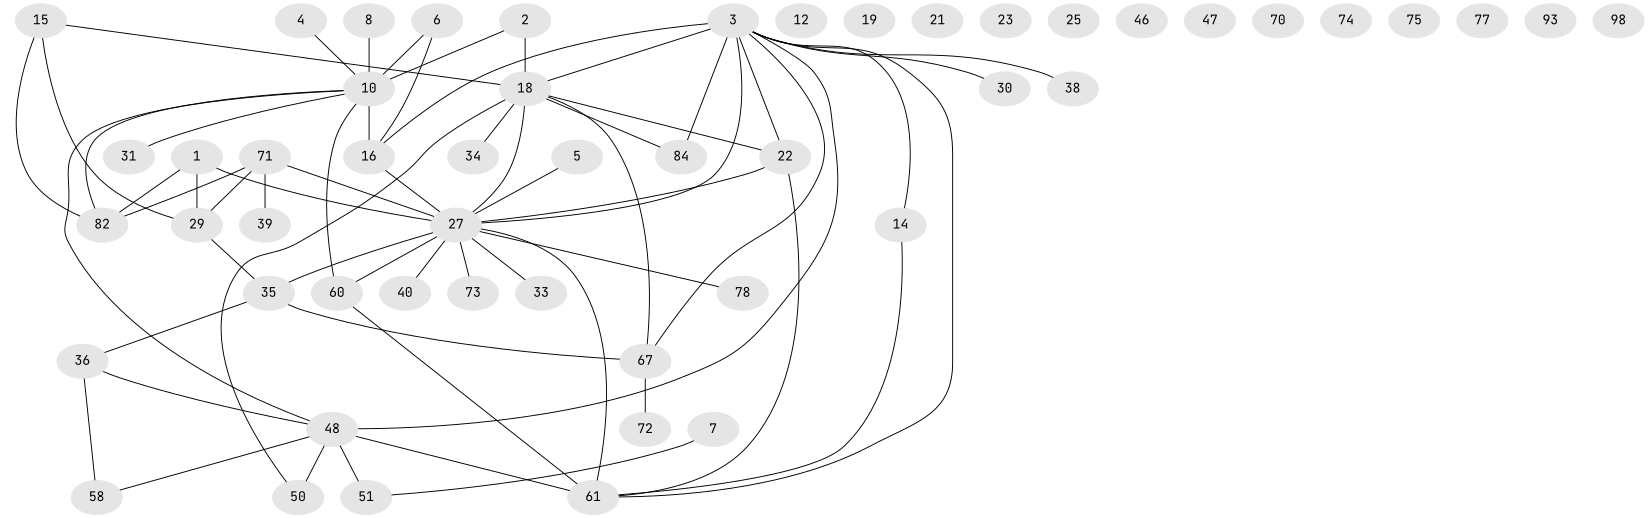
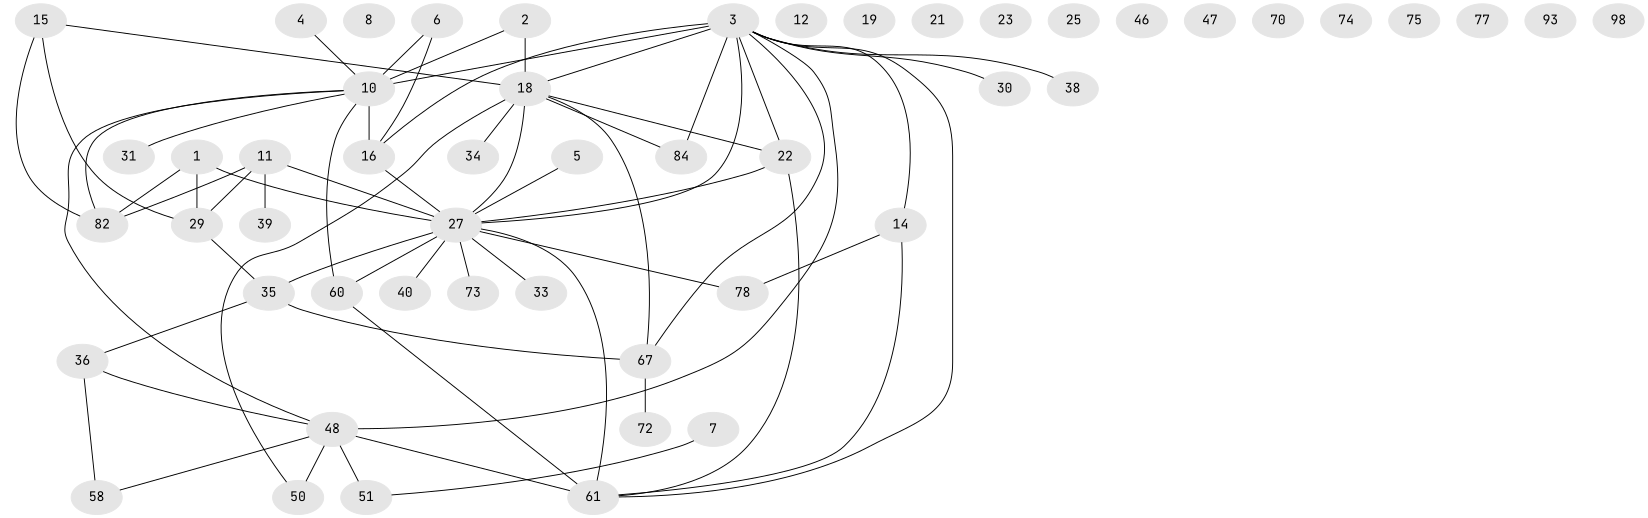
edge "8" -- "10": now "3" -- "10"
node "71": label "71" -> "11"
edge "14" -- "78": added
